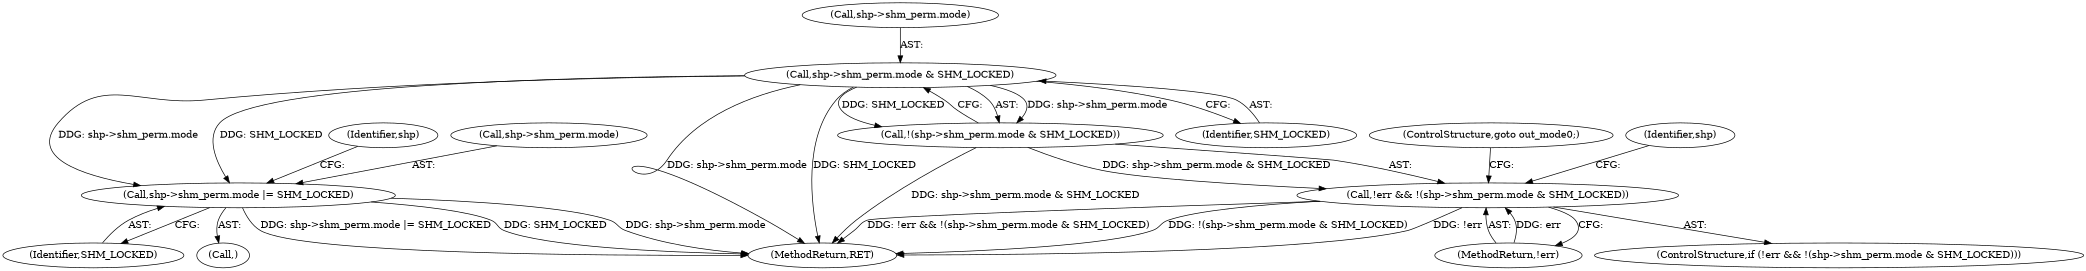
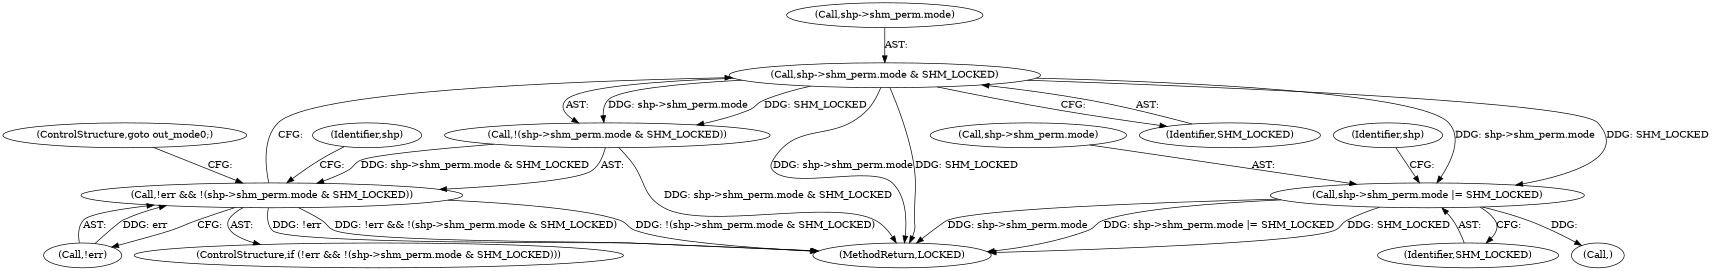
edge "(Call,!(shp->shm_perm.mode & SHM_LOCKED))" -> "(Call,shp->shm_perm.mode & SHM_LOCKED)": now "(Call,!err && !(shp->shm_perm.mode & SHM_LOCKED))" -> "(Call,shp->shm_perm.mode & SHM_LOCKED)"
edge "(Call,shp->shm_perm.mode |= SHM_LOCKED)" -> "(Call,)": label "AST: " -> "DDG: "
node "(MethodReturn,RET)": label "(MethodReturn,RET)" -> "(MethodReturn,LOCKED)"
node "(MethodReturn,!err)": label "(MethodReturn,!err)" -> "(Call,!err)"
